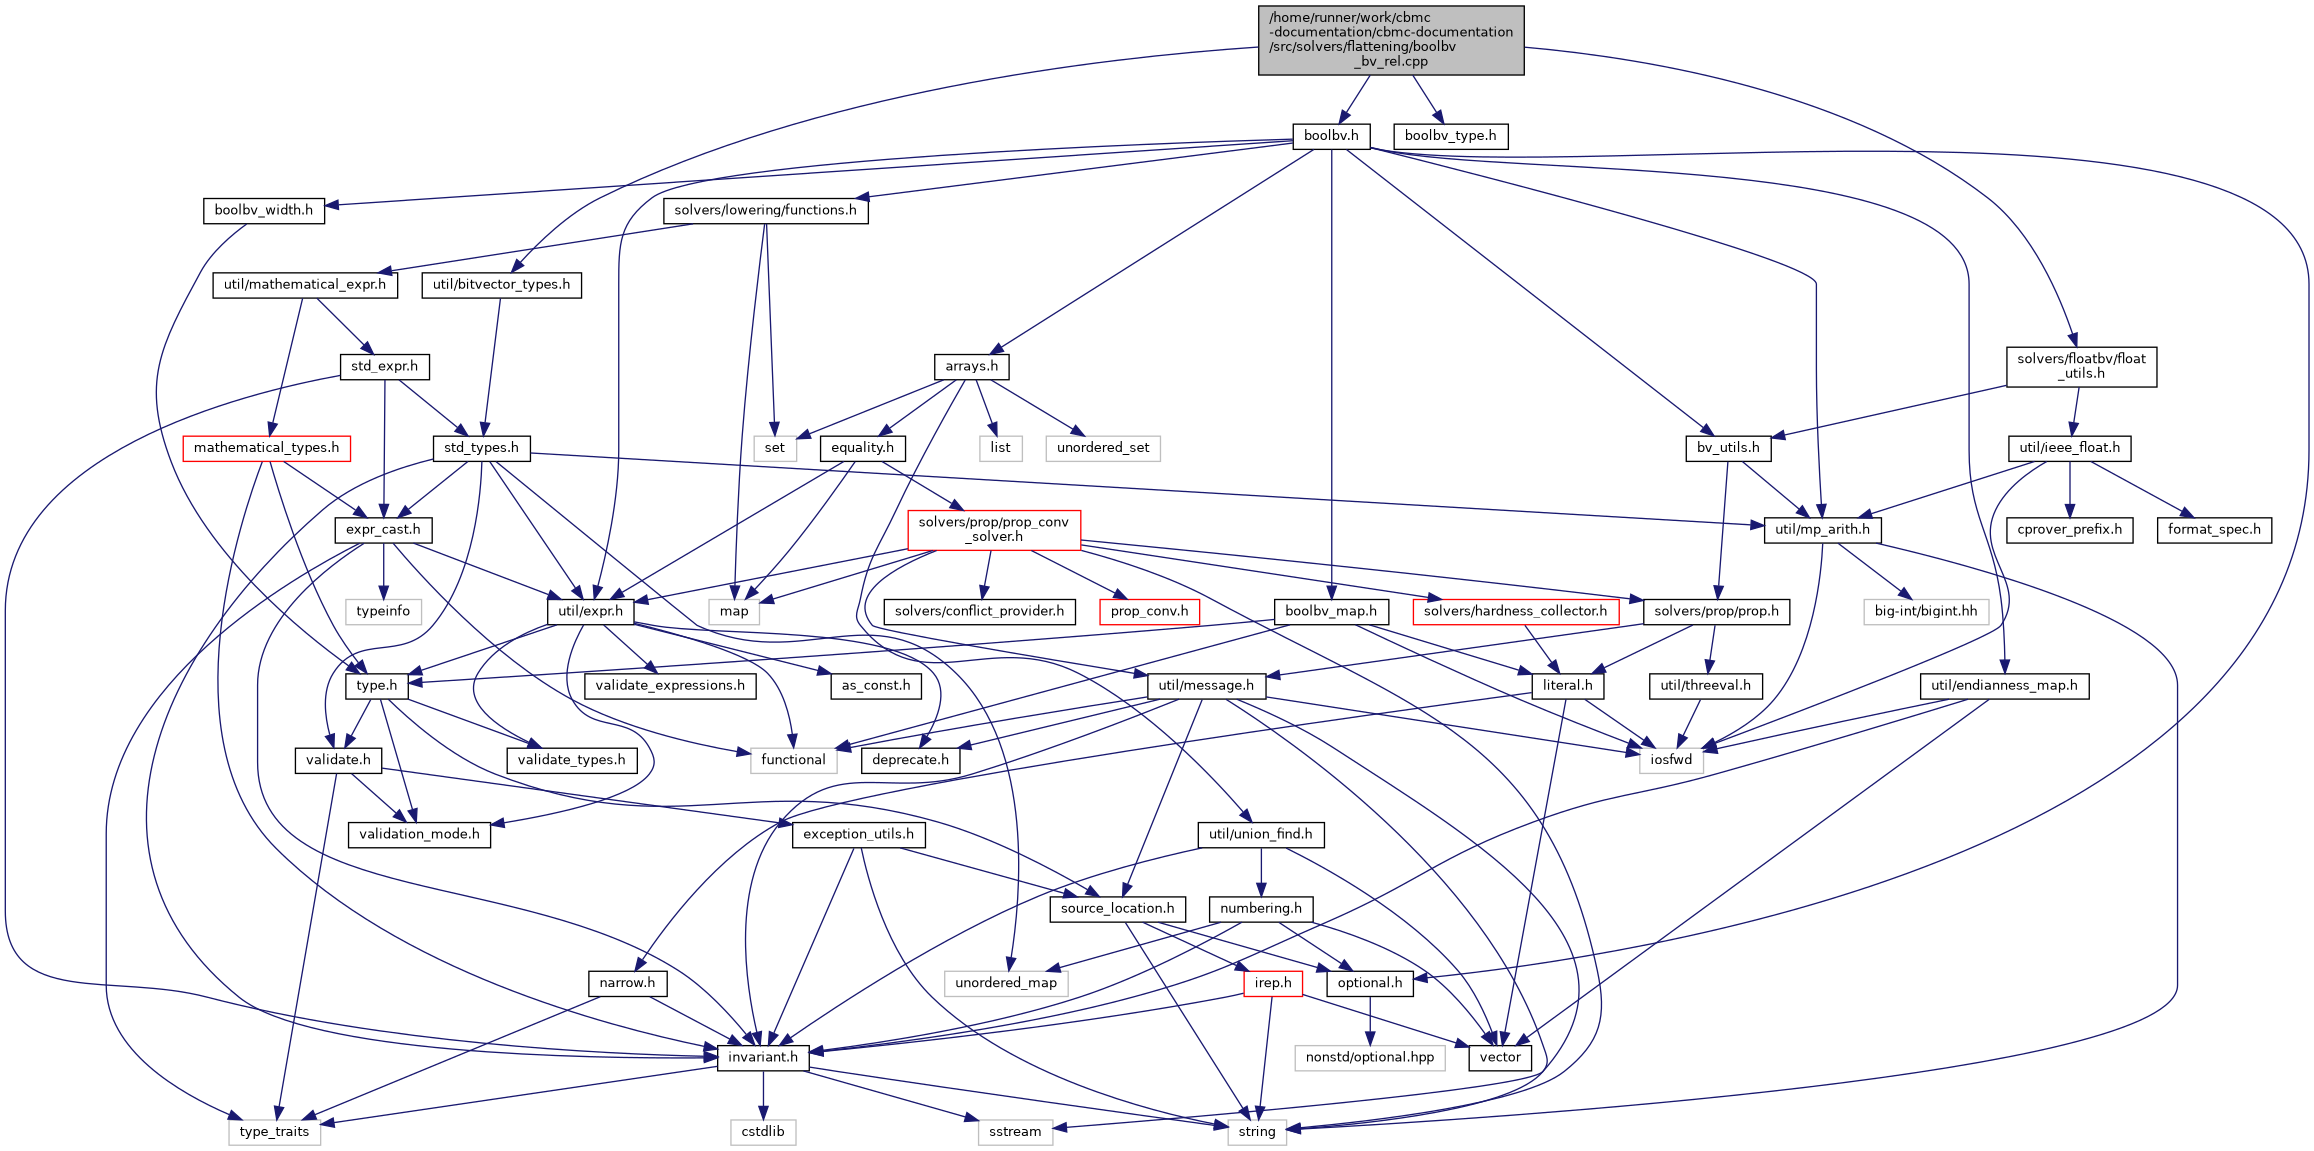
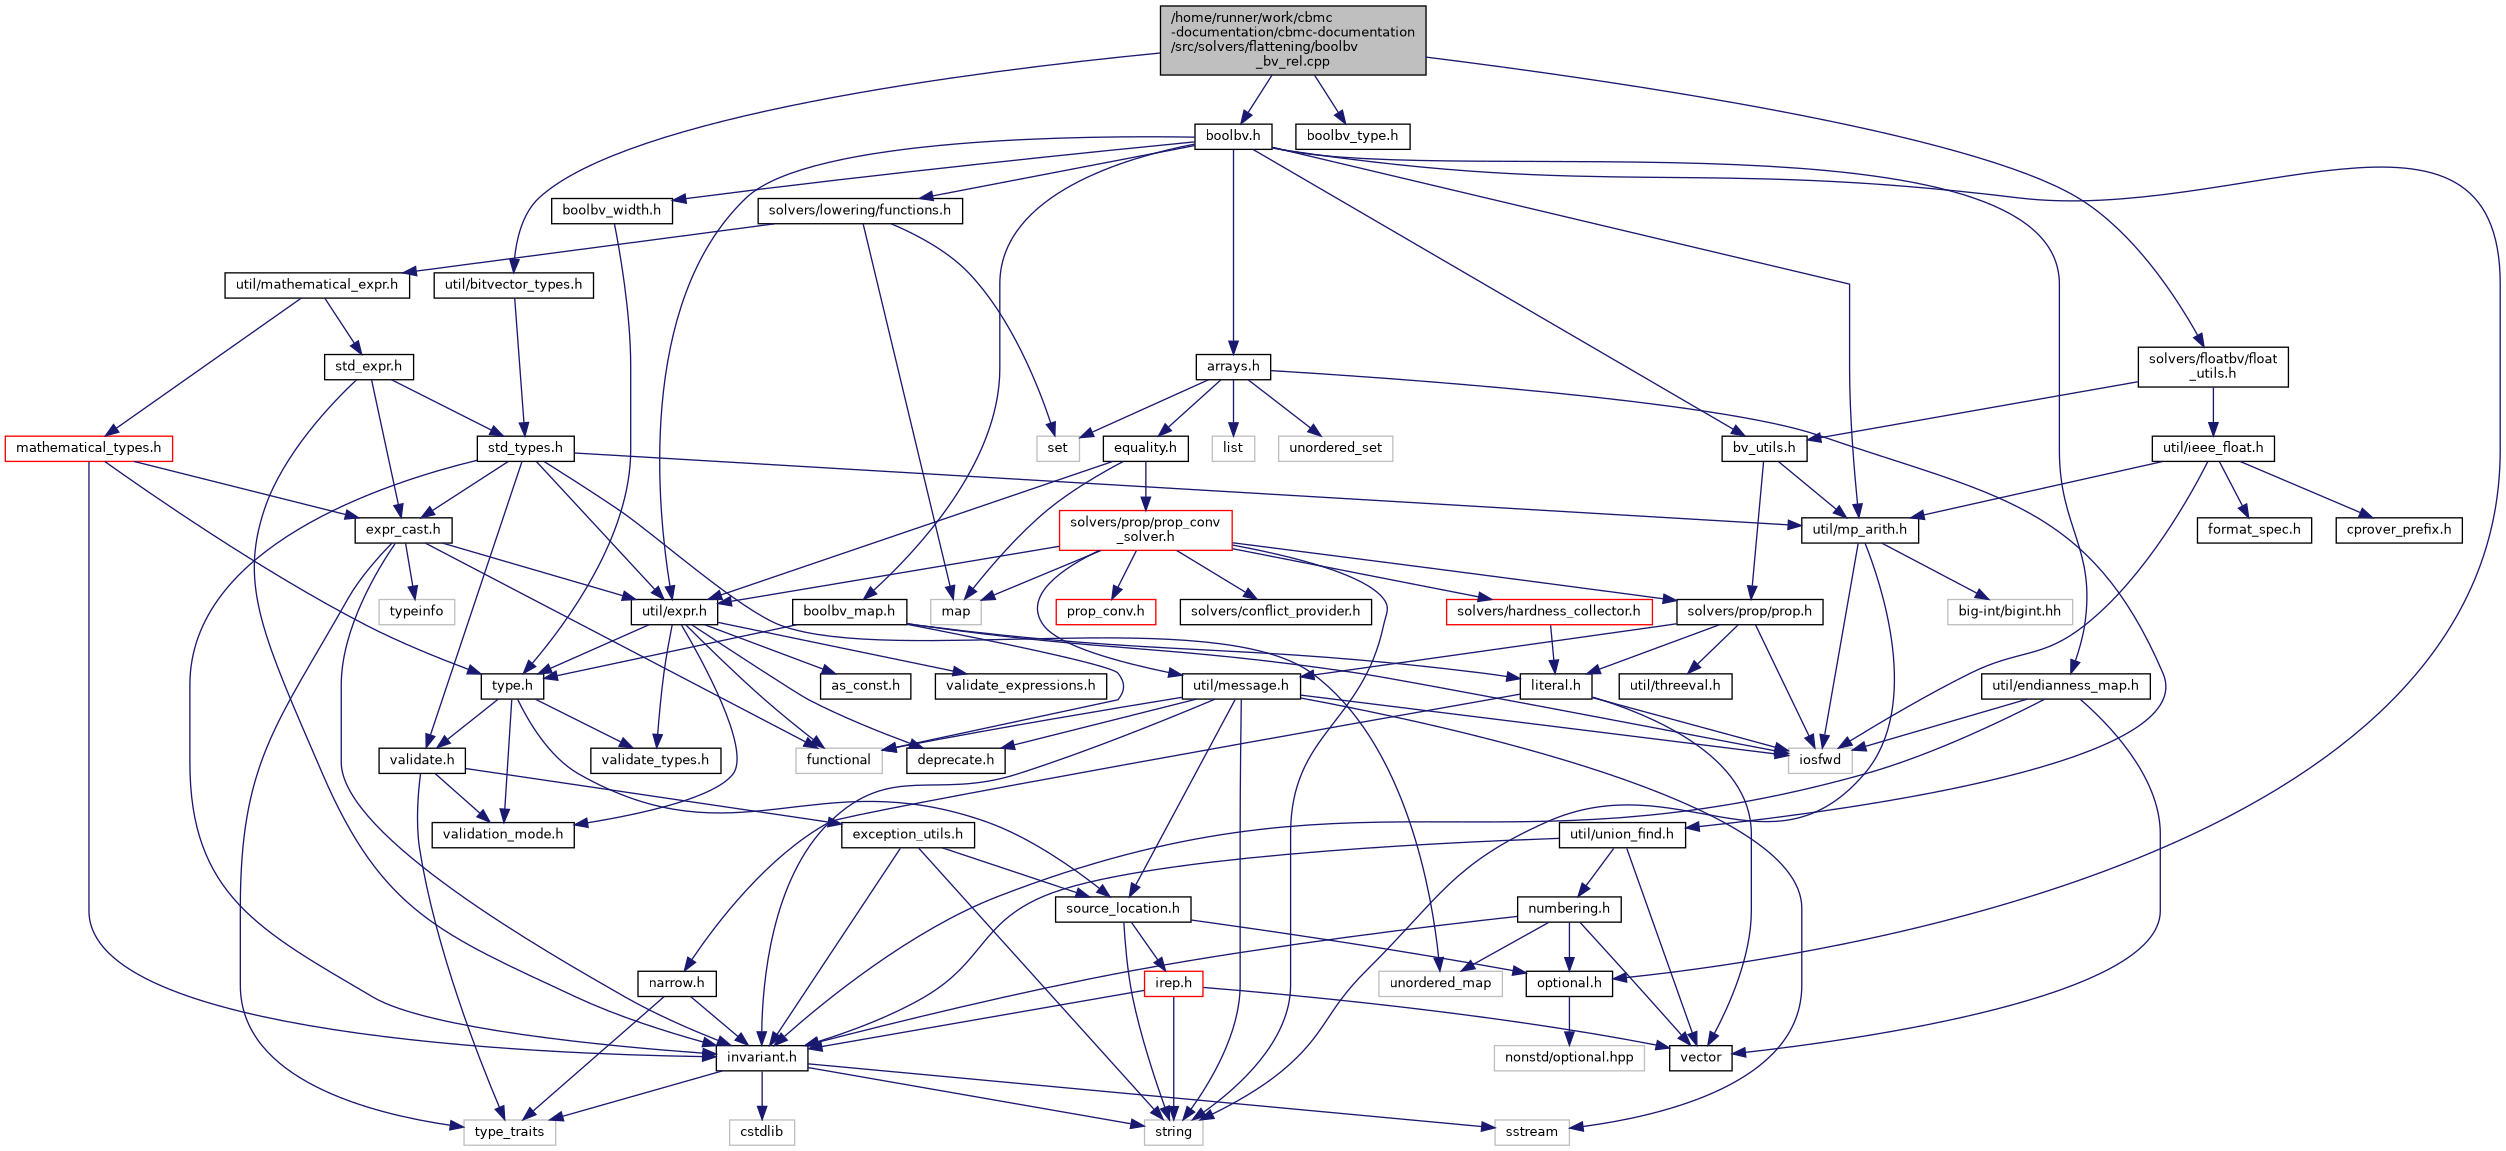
edge "util/threeval.h" -> "iosfwd": now "solvers/prop/prop.h" -> "iosfwd"
